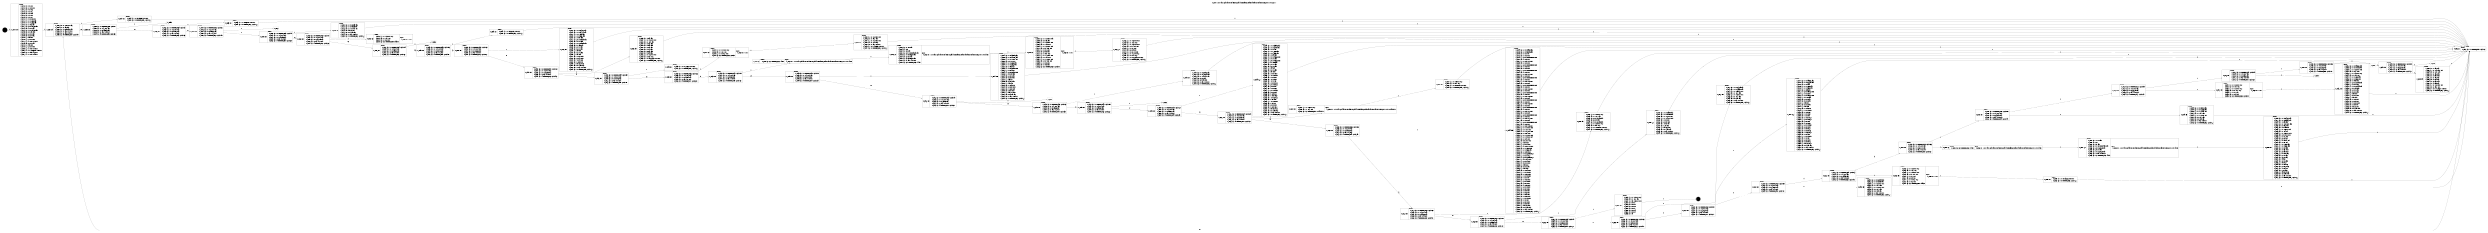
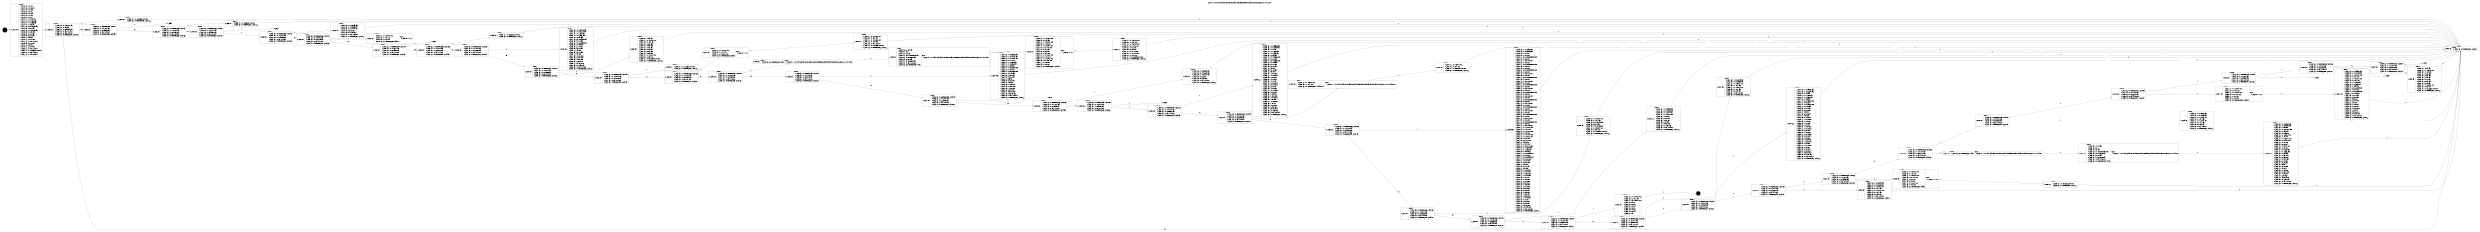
edge "0x402382" -> "0x401b9c [28]": now "0x401b80 [28]" -> "0x401b9c [28]"
